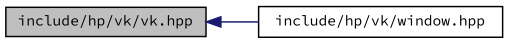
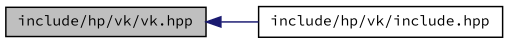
node "include/hp/vk/window.hpp": label "include/hp/vk/window.hpp" -> "include/hp/vk/include.hpp"
